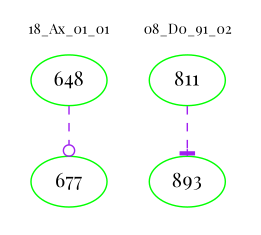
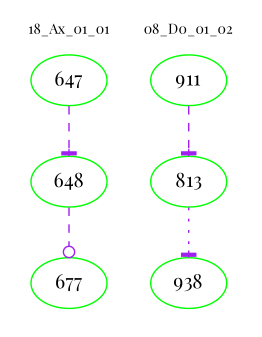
cluster "08_D0_91_02": label "08_D0_91_02" -> "08_D0_01_02"
node "647": added
node "811": label "811" -> "911"
node "893": label "893" -> "813"
node "938": added
